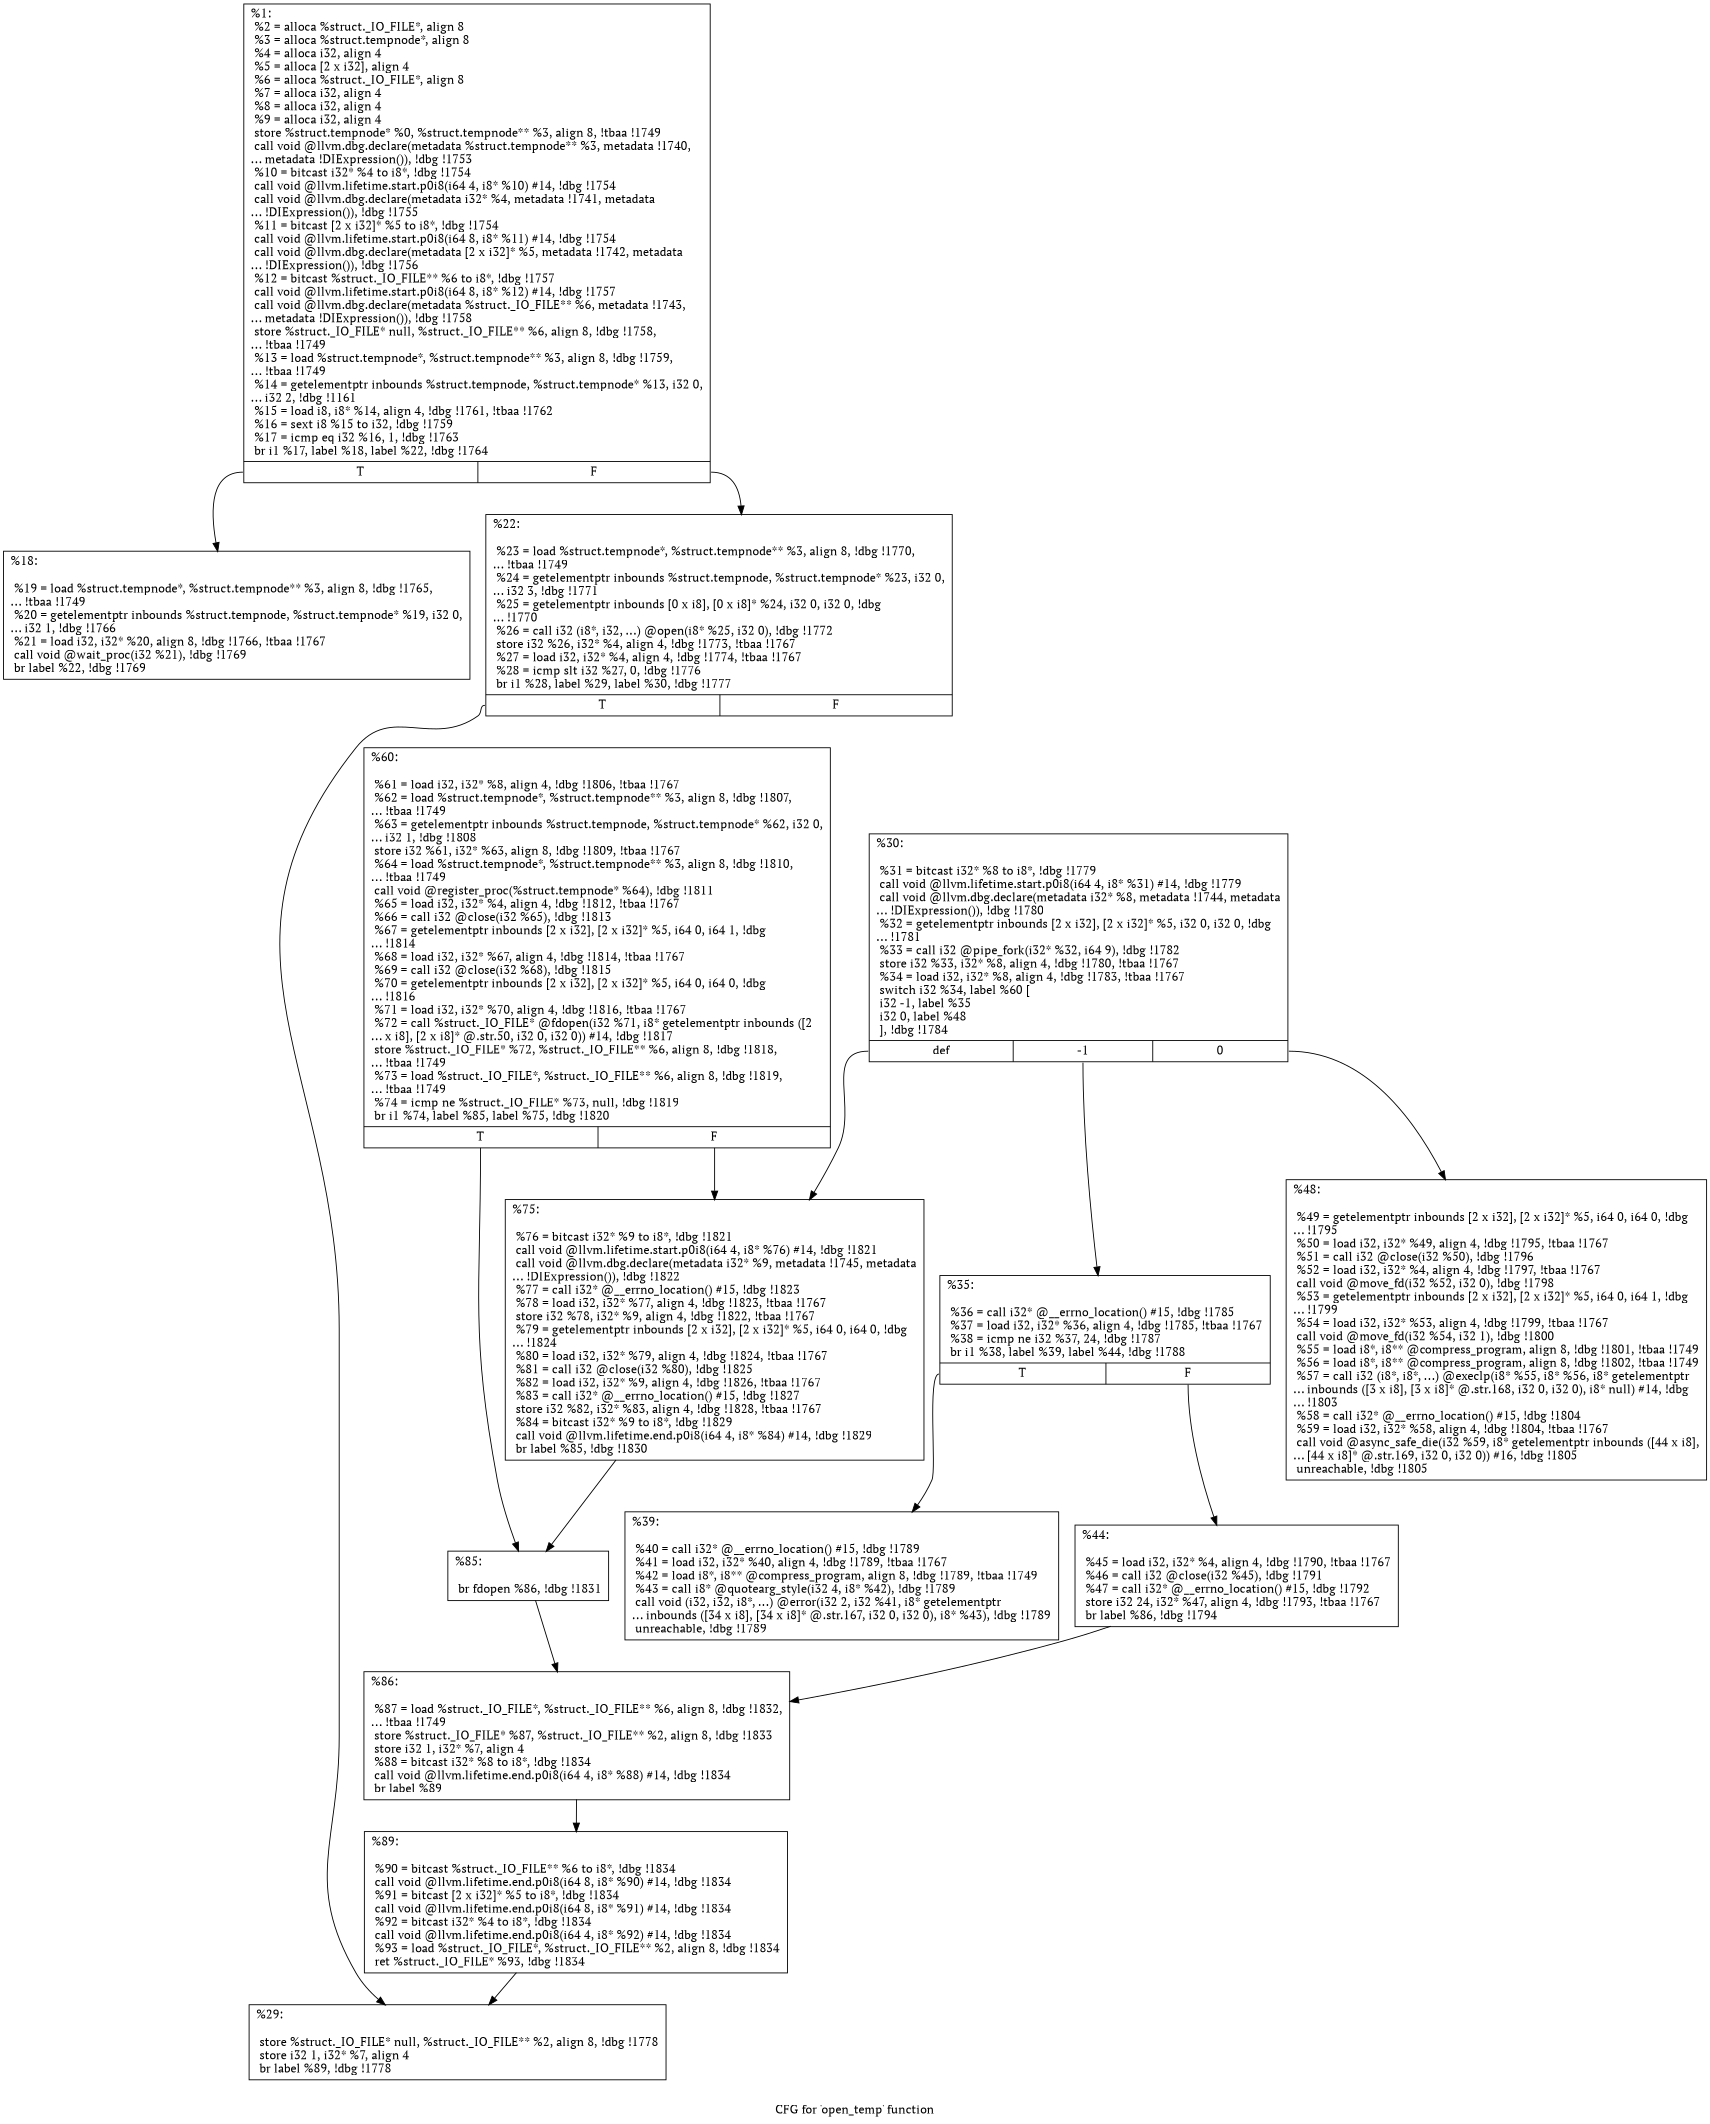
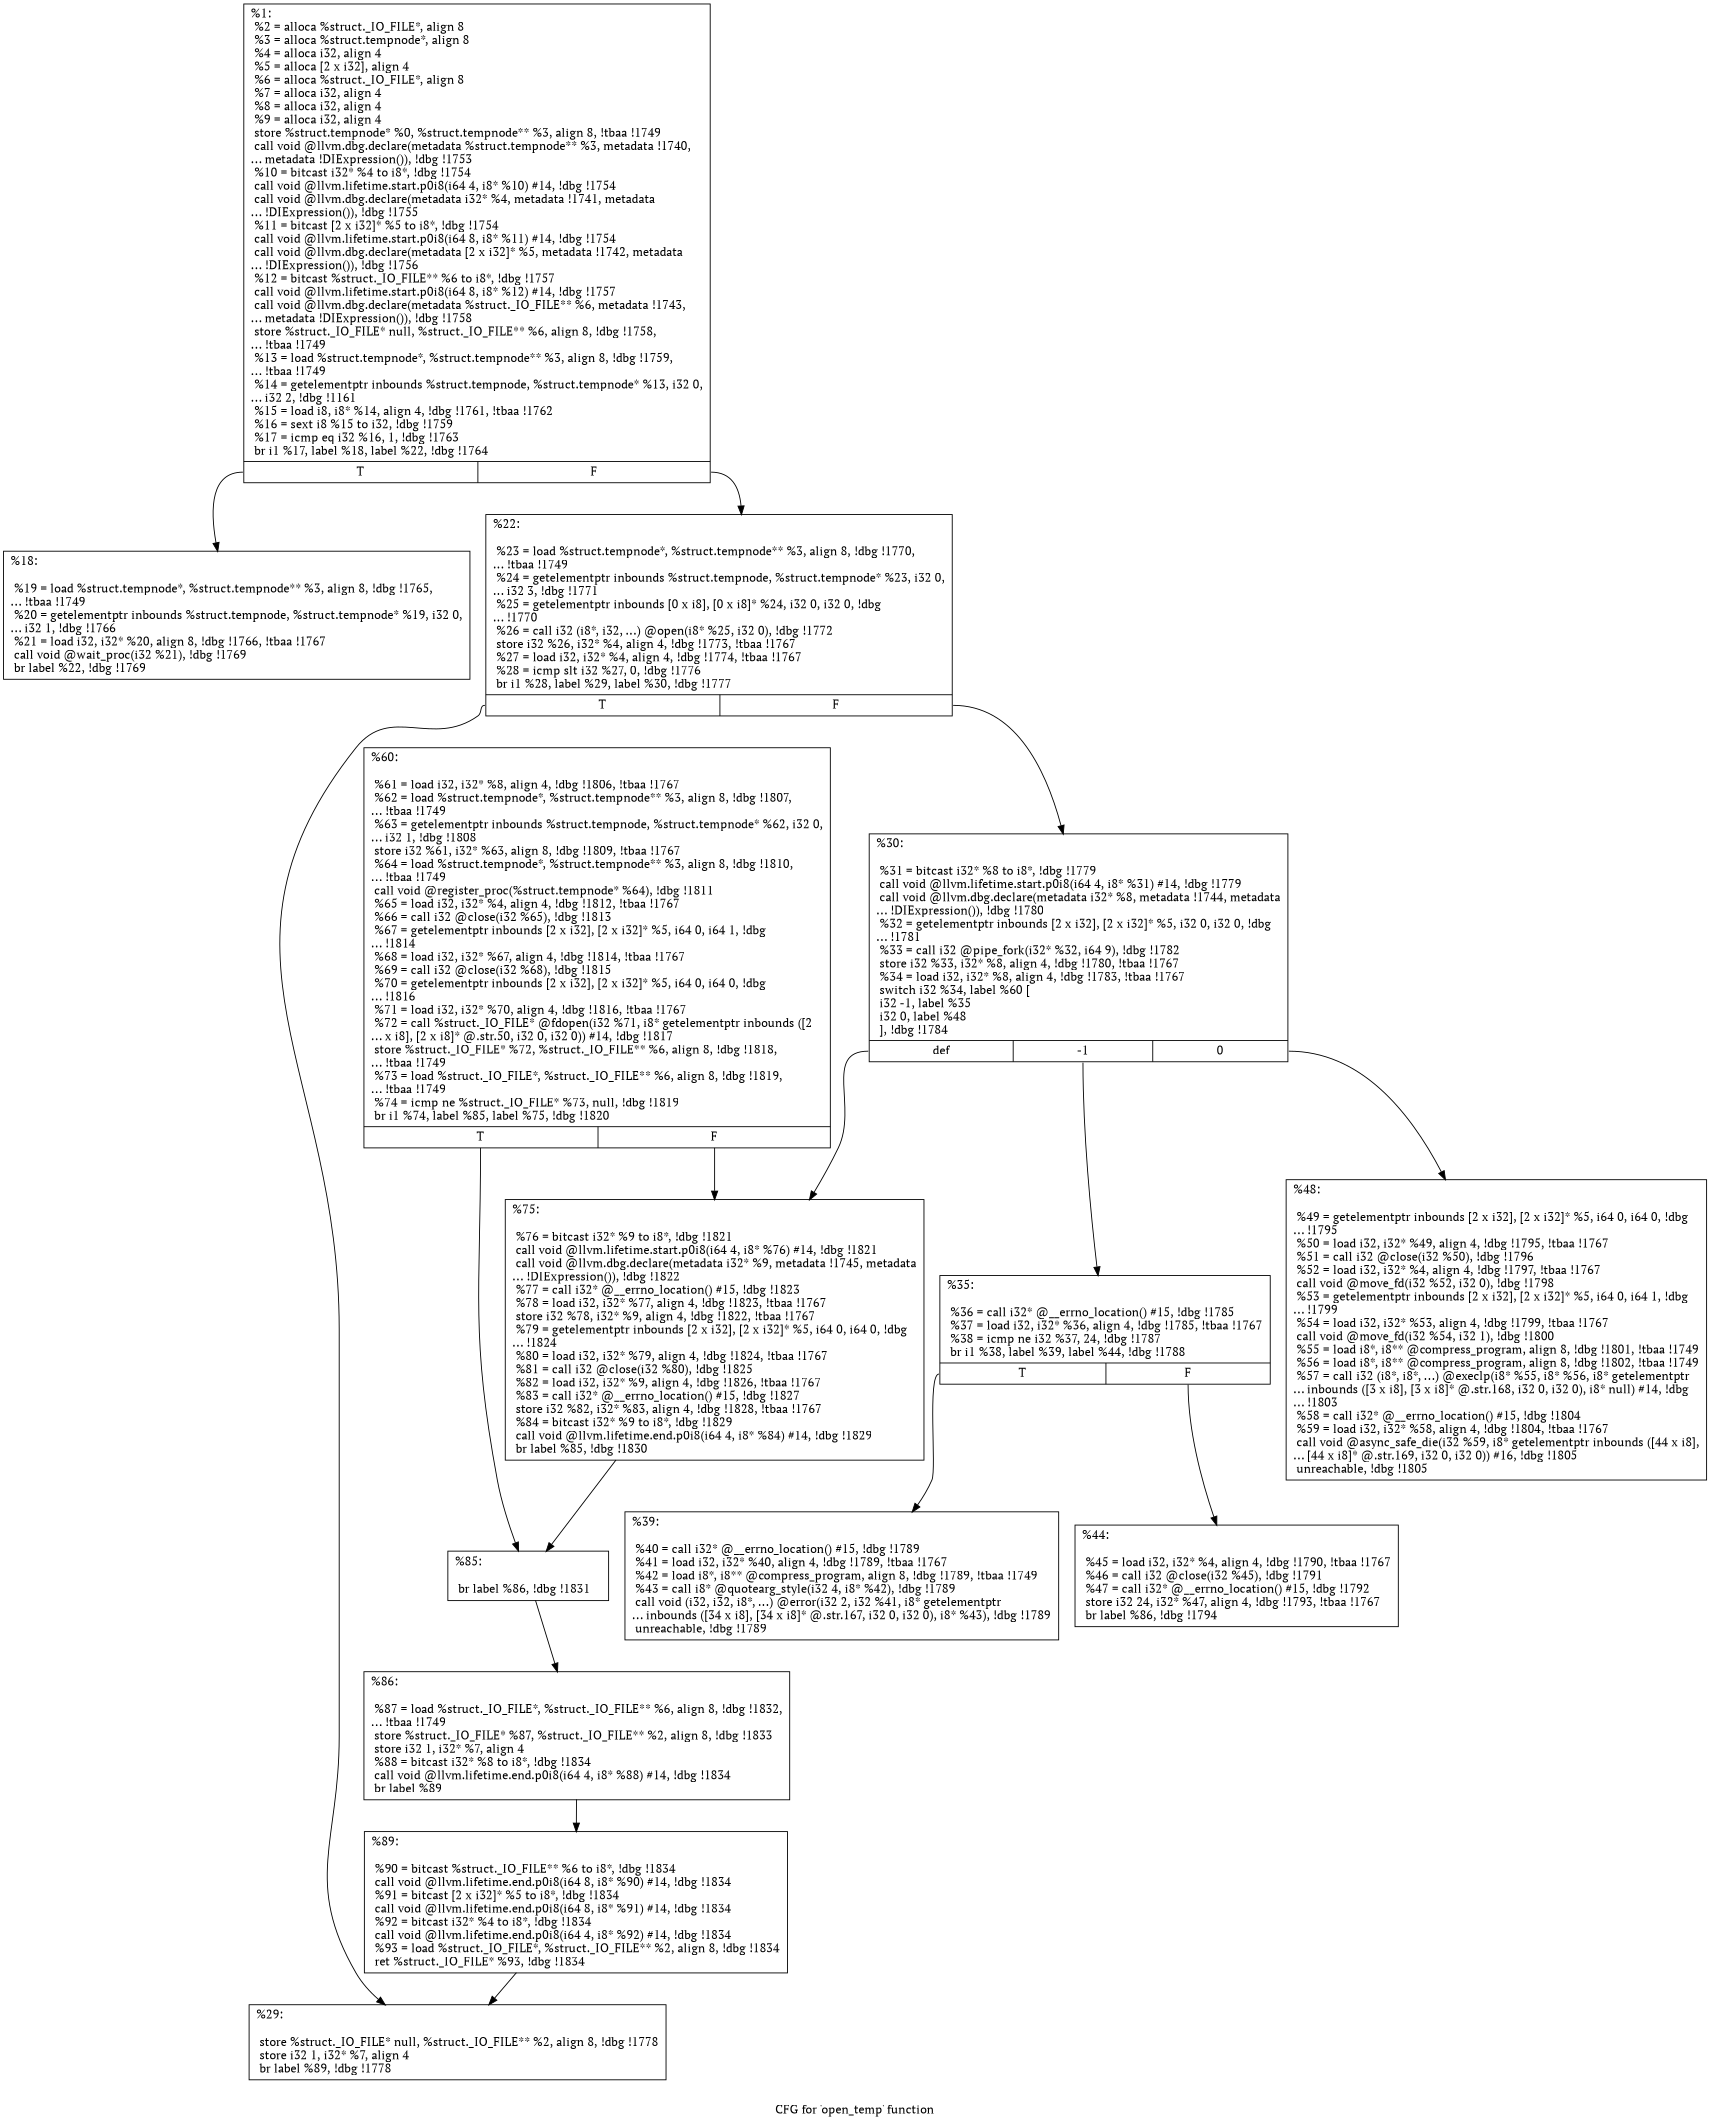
edge "%22:" -> "%30:": added
node "%85:": text "br fdopen %86, !dbg !1831" -> "br label %86, !dbg !1831"
edge "%44:" -> "%86:": removed
